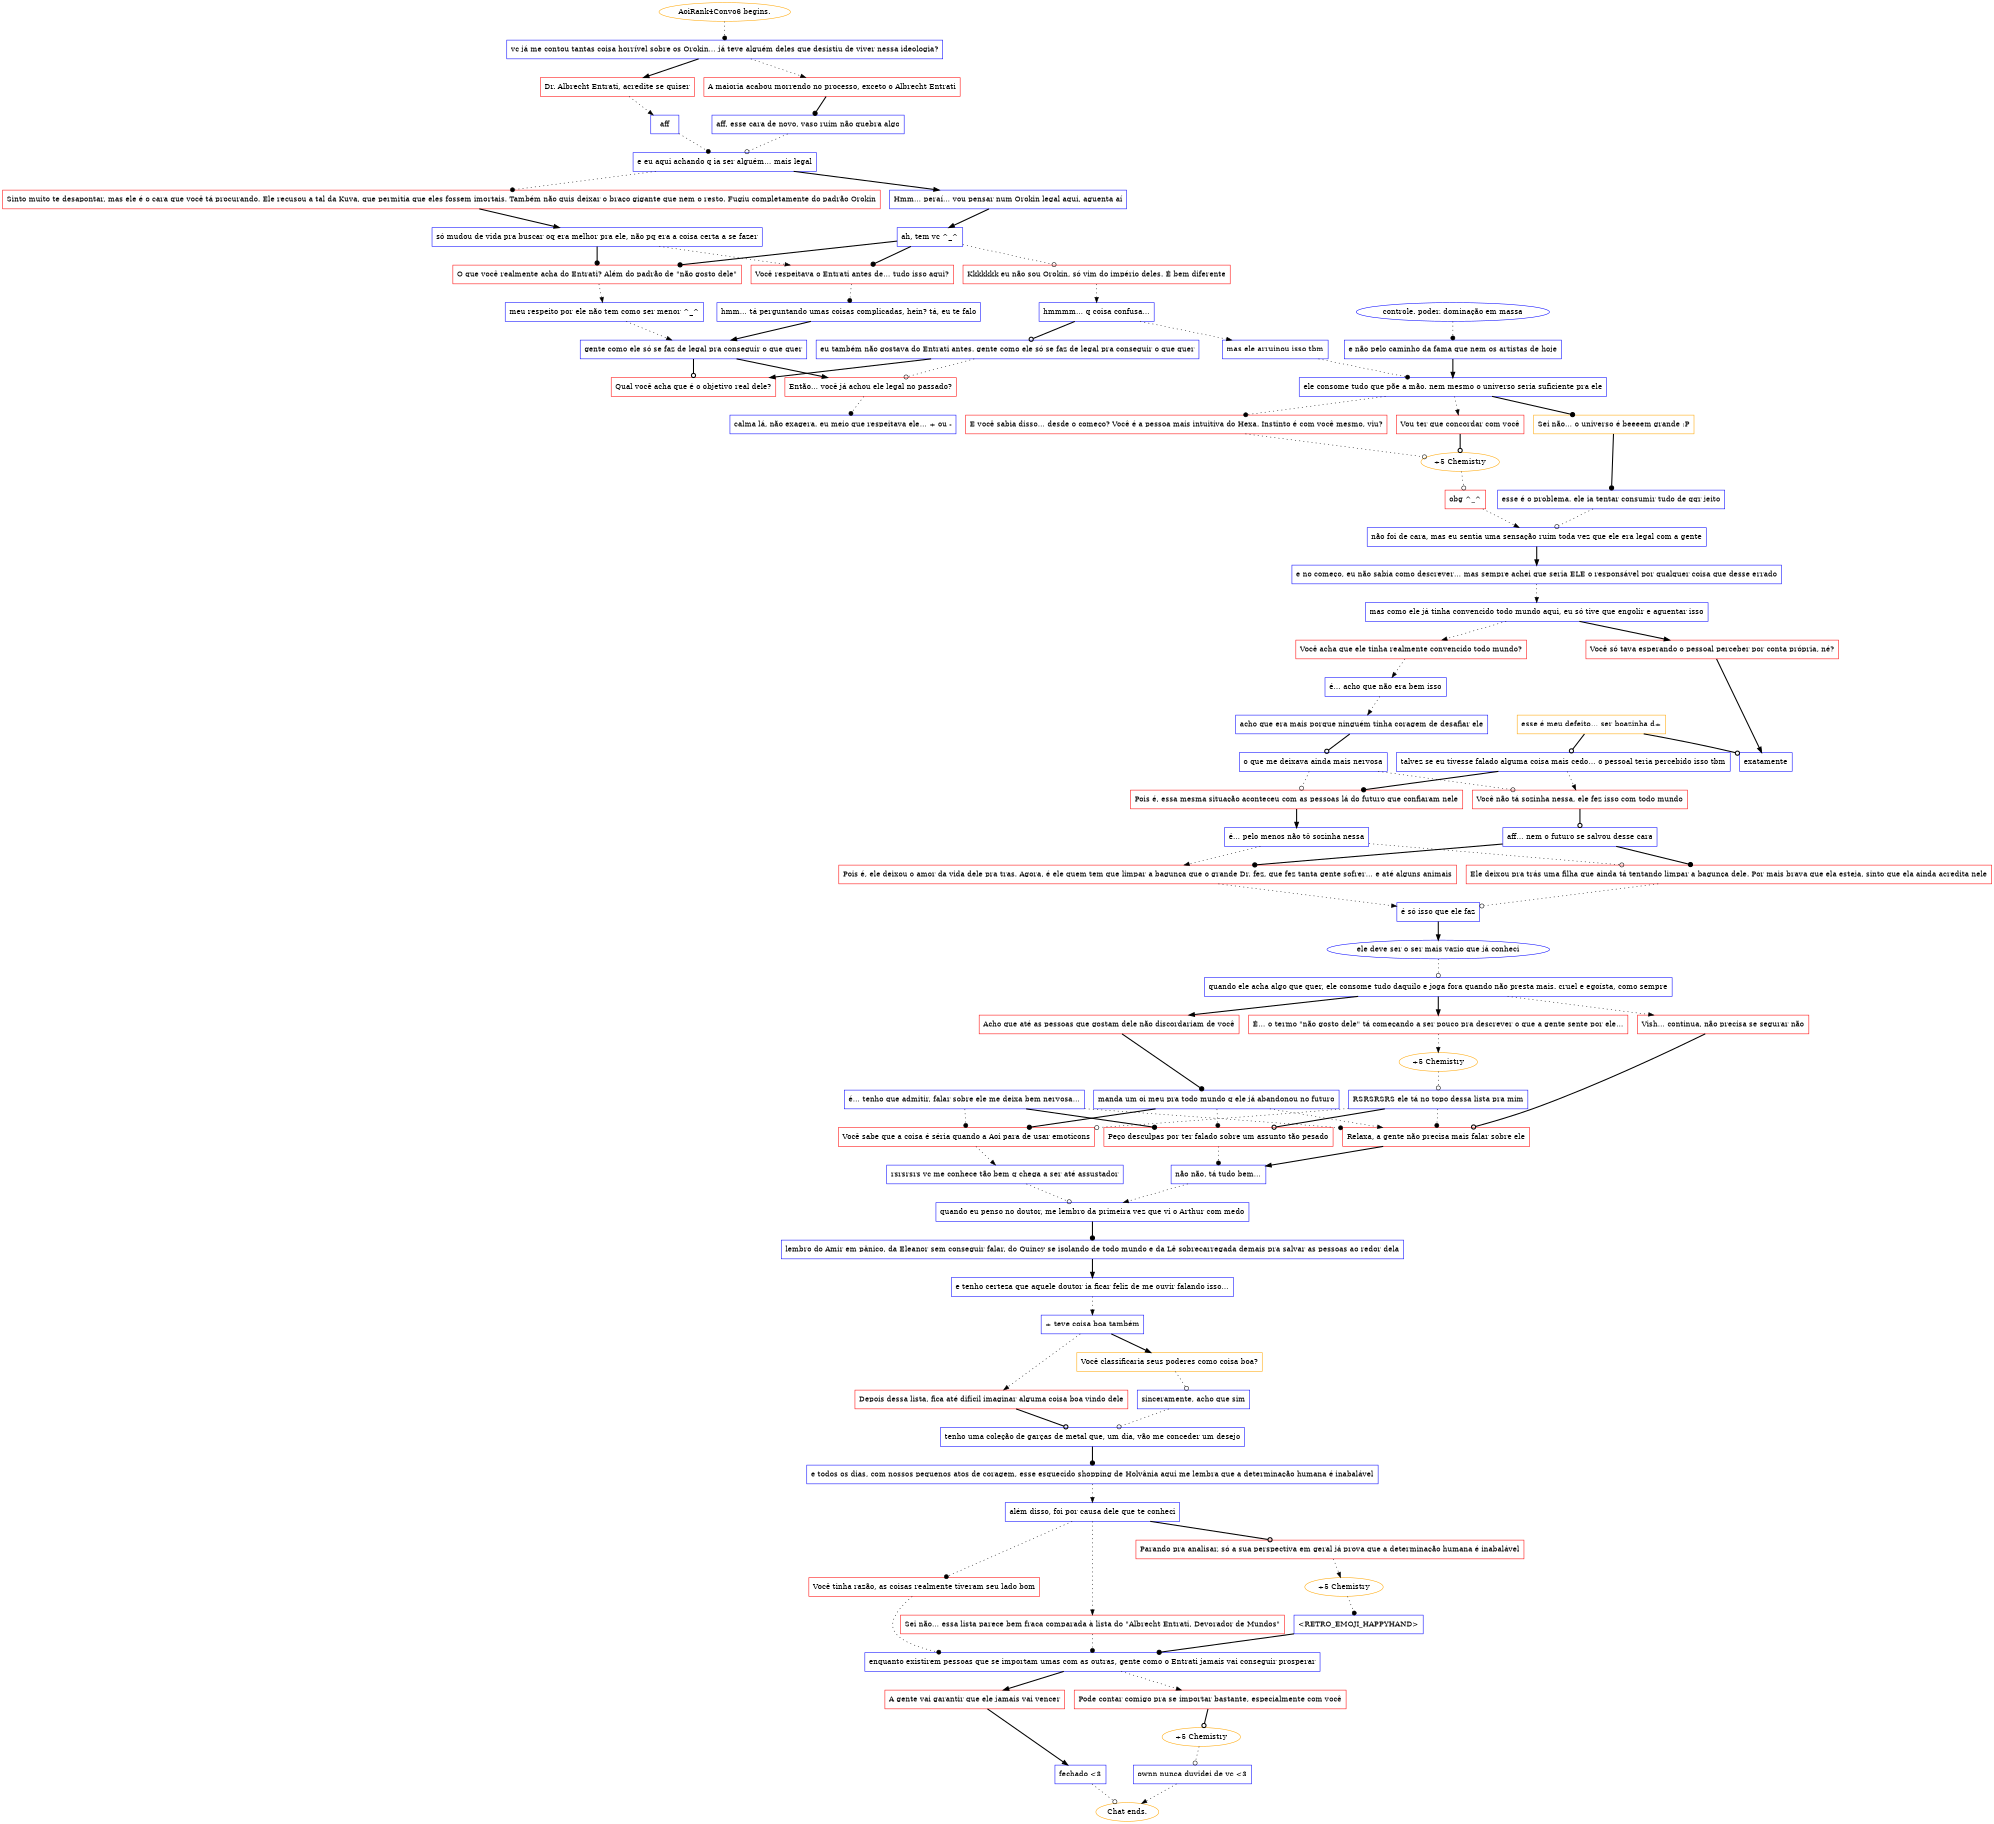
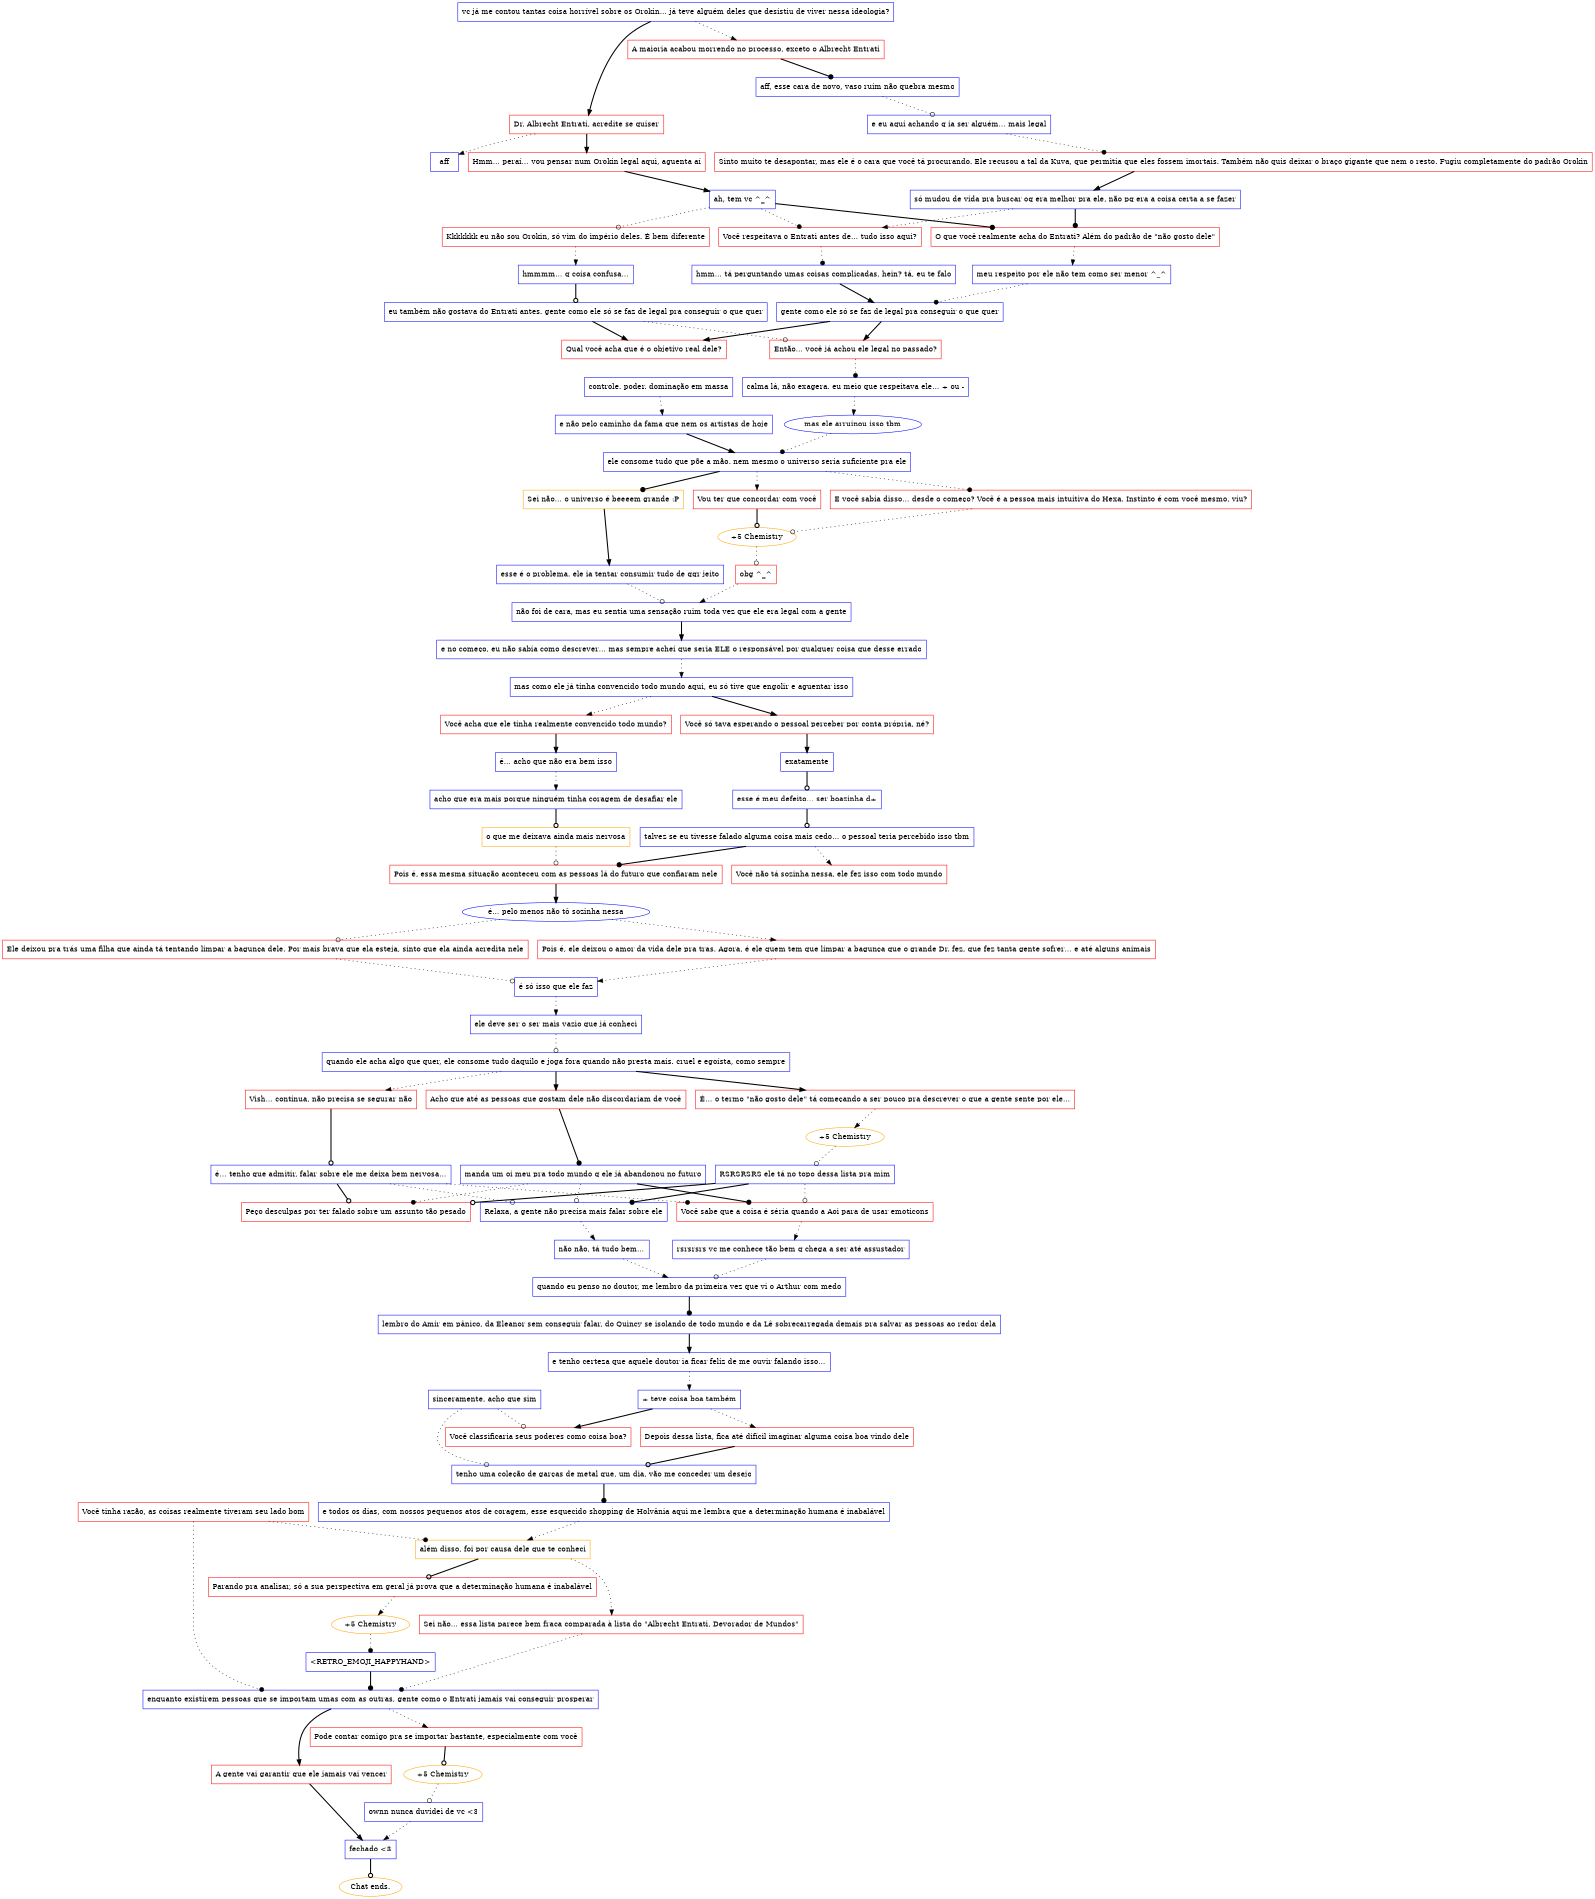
node "AoiRank4Convo6 begins.": removed
node "aff, esse cara de novo, vaso ruim não quebra algo": label "aff, esse cara de novo, vaso ruim não quebra algo" -> "aff, esse cara de novo, vaso ruim não quebra mesmo"
edge "aff" -> "e eu aqui achando q ia ser alguém… mais legal": removed
edge "e eu aqui achando q ia ser alguém… mais legal" -> "Hmm… peraí… vou pensar num Orokin legal aqui, aguenta aí": now "Dr. Albrecht Entrati, acredite se quiser" -> "Hmm… peraí… vou pensar num Orokin legal aqui, aguenta aí"
node "Hmm… peraí… vou pensar num Orokin legal aqui, aguenta aí": color blue -> red
edge "ah, tem vc ^_^" -> "Você respeitava o Entrati antes de… tudo isso aqui?": style bold -> dotted
node "controle. poder. dominação em massa": shape ellipse -> box
edge "controle. poder. dominação em massa" -> "e não pelo caminho da fama que nem os artistas de hoje": arrowhead dot -> normal
edge "meu respeito por ele não tem como ser menor ^_^" -> "gente como ele só se faz de legal pra conseguir o que quer": arrowhead normal -> dot
edge "hmmmm… q coisa confusa…" -> "mas ele arruinou isso tbm": now "calma lá, não exagera. eu meio que respeitava ele… + ou -" -> "mas ele arruinou isso tbm"
node "mas ele arruinou isso tbm": shape box -> ellipse
edge "gente como ele só se faz de legal pra conseguir o que quer" -> "Qual você acha que é o objetivo real dele?": arrowhead odot -> normal
edge "Sei não… o universo é beeeem grande :P" -> "esse é o problema. ele ia tentar consumir tudo de qqr jeito": arrowhead dot -> normal
edge "Você acha que ele tinha realmente convencido todo mundo?" -> "é… acho que não era bem isso": style dotted -> bold
node "esse é meu defeito… ser boazinha d+": color orange -> blue
edge "esse é meu defeito… ser boazinha d+" -> "exatamente": reversed
node "o que me deixava ainda mais nervosa": color blue -> orange
edge "o que me deixava ainda mais nervosa" -> "Você não tá sozinha nessa, ele fez isso com todo mundo": removed
node "é… pelo menos não tô sozinha nessa": shape box -> ellipse
node "aff… nem o futuro se salvou desse cara": removed
edge "é só isso que ele faz" -> "ele deve ser o ser mais vazio que já conheci": style bold -> dotted
node "ele deve ser o ser mais vazio que já conheci": shape ellipse -> box
edge "Vish… continua, não precisa se segurar não" -> "Relaxa, a gente não precisa mais falar sobre ele": now "Vish… continua, não precisa se segurar não" -> "é… tenho que admitir, falar sobre ele me deixa bem nervosa…"
edge "manda um oi meu pra todo mundo q ele já abandonou no futuro" -> "Relaxa, a gente não precisa mais falar sobre ele": arrowhead normal -> odot
edge "RSRSRSRS ele tá no topo dessa lista pra mim" -> "Relaxa, a gente não precisa mais falar sobre ele": style dotted -> bold
edge "é… tenho que admitir, falar sobre ele me deixa bem nervosa…" -> "Peço desculpas por ter falado sobre um assunto tão pesado": arrowhead dot -> odot
edge "é… tenho que admitir, falar sobre ele me deixa bem nervosa…" -> "Relaxa, a gente não precisa mais falar sobre ele": arrowhead dot -> odot
node "Relaxa, a gente não precisa mais falar sobre ele": color red -> blue
edge "Peço desculpas por ter falado sobre um assunto tão pesado" -> "não não, tá tudo bem…": removed
edge "Relaxa, a gente não precisa mais falar sobre ele" -> "não não, tá tudo bem…": style bold -> dotted
node "Você classificaria seus poderes como coisa boa?": color orange -> red
edge "Você classificaria seus poderes como coisa boa?" -> "sinceramente, acho que sim": reversed
node "além disso, foi por causa dele que te conheci": color blue -> orange
edge "além disso, foi por causa dele que te conheci" -> "Você tinha razão, as coisas realmente tiveram seu lado bom": reversed
edge "fechado <3" -> "Chat ends.": style dotted -> bold
edge "ownn nunca duvidei de vc <3" -> "Chat ends.": now "ownn nunca duvidei de vc <3" -> "fechado <3"
